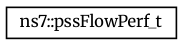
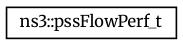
node "ns7::pssFlowPerf_t": label "ns7::pssFlowPerf_t" -> "ns3::pssFlowPerf_t"
